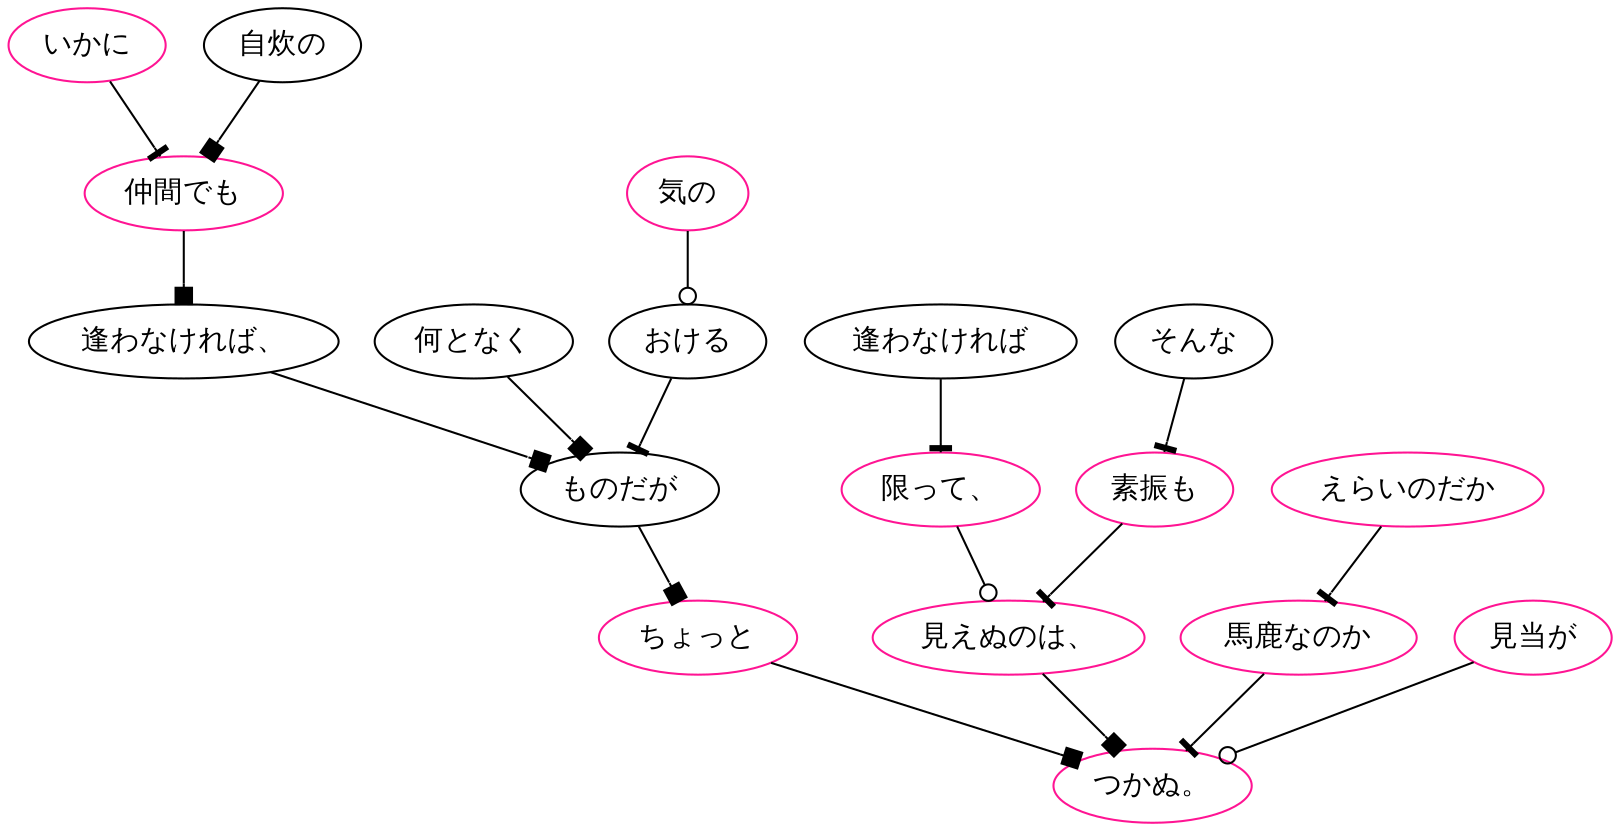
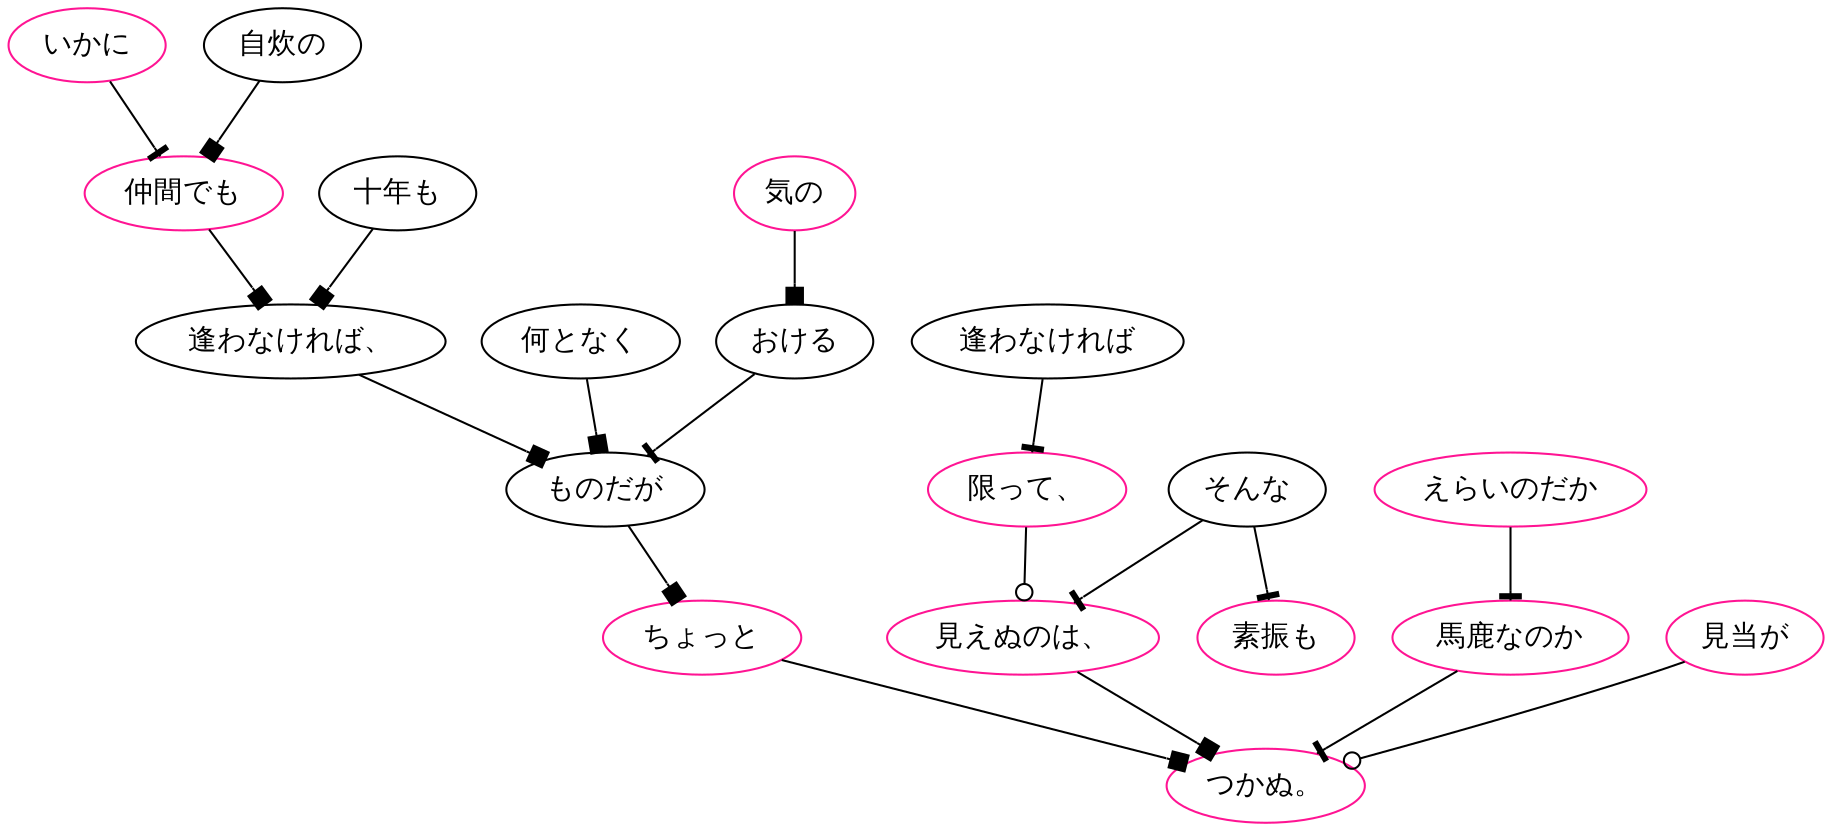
node "十年も": added
edge "気の" -> "おける": arrowhead odot -> box
edge "素振も" -> "見えぬのは、": now "そんな" -> "見えぬのは、"
